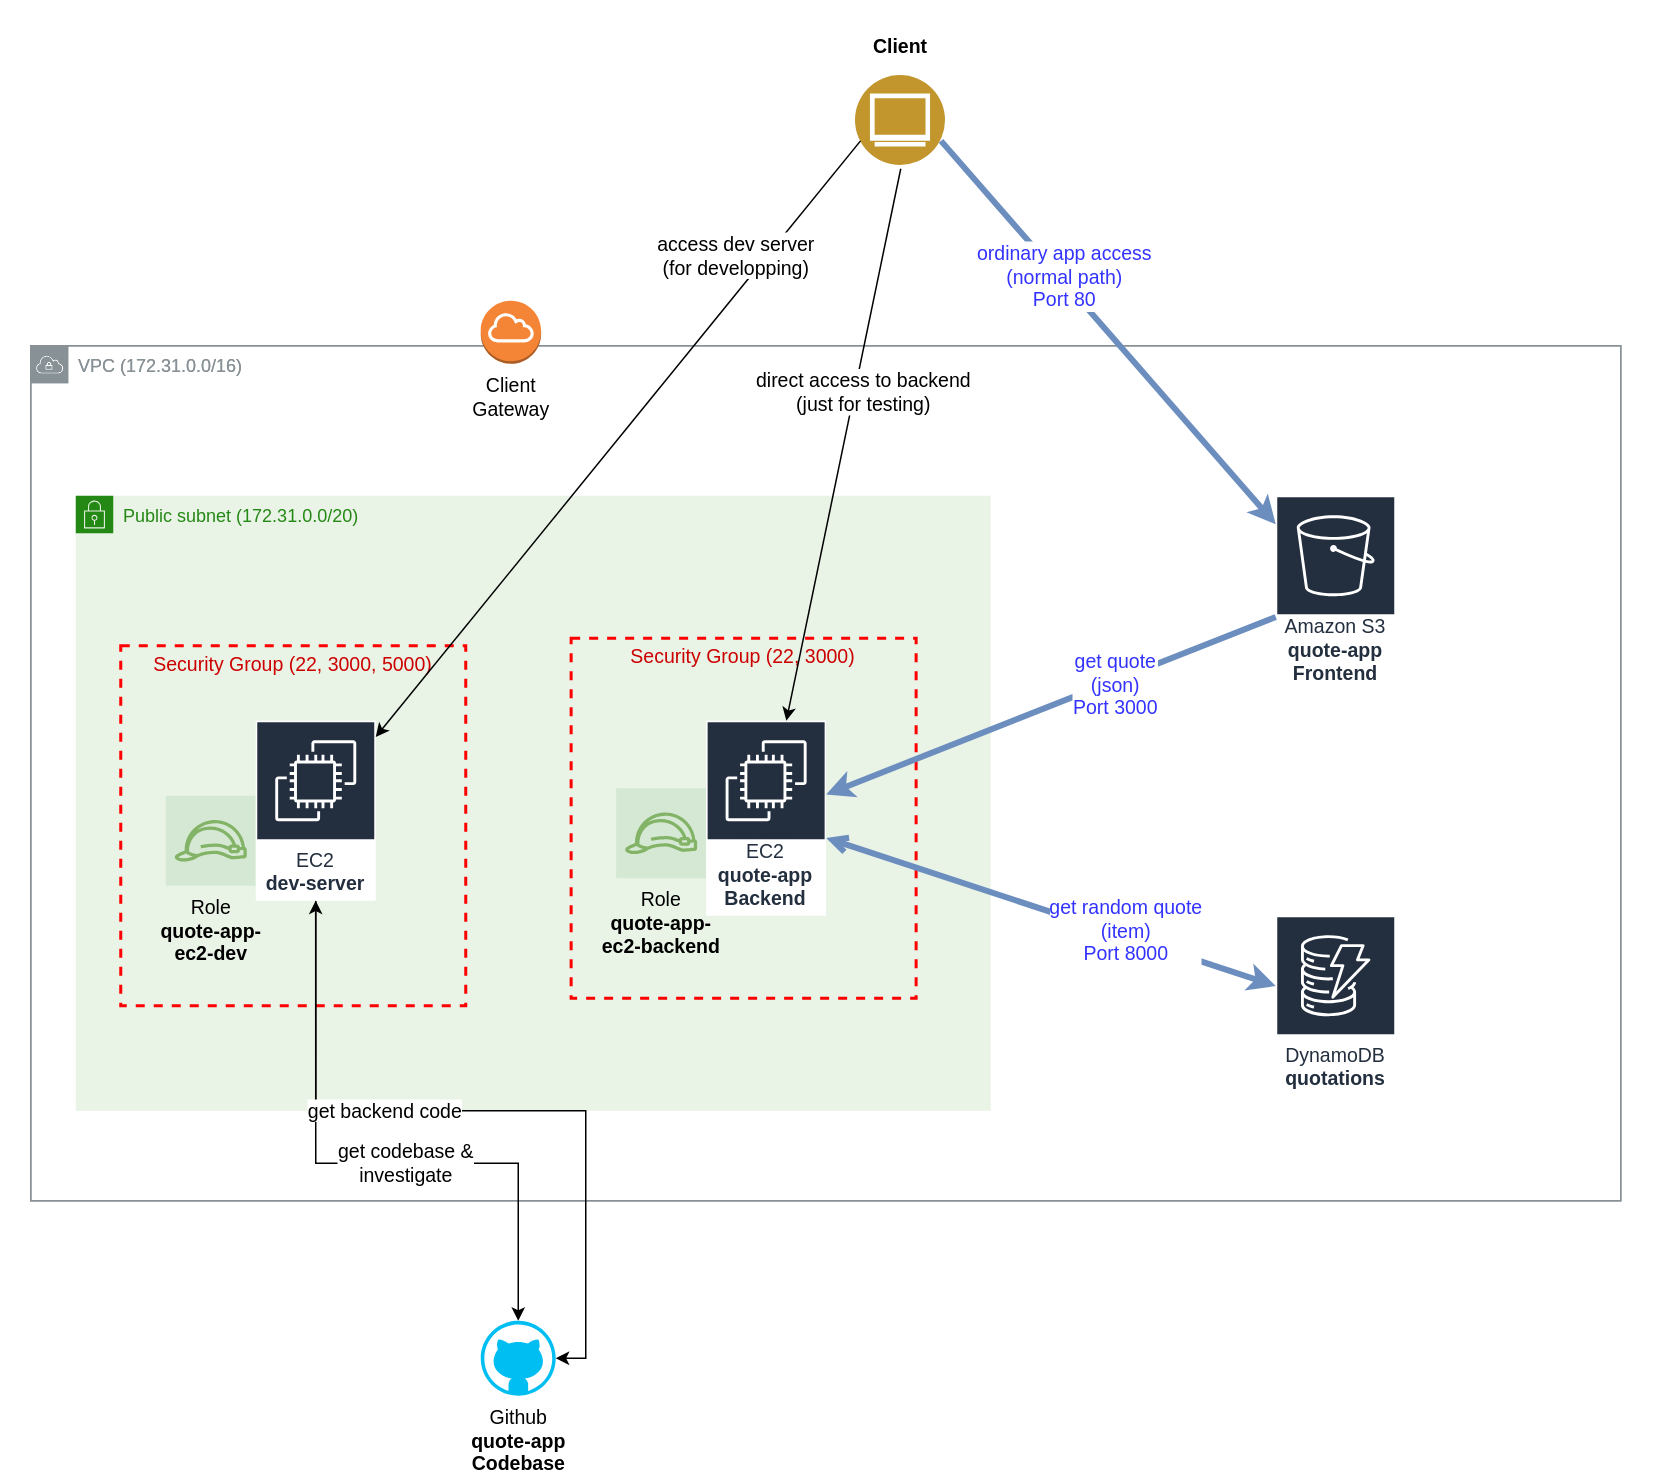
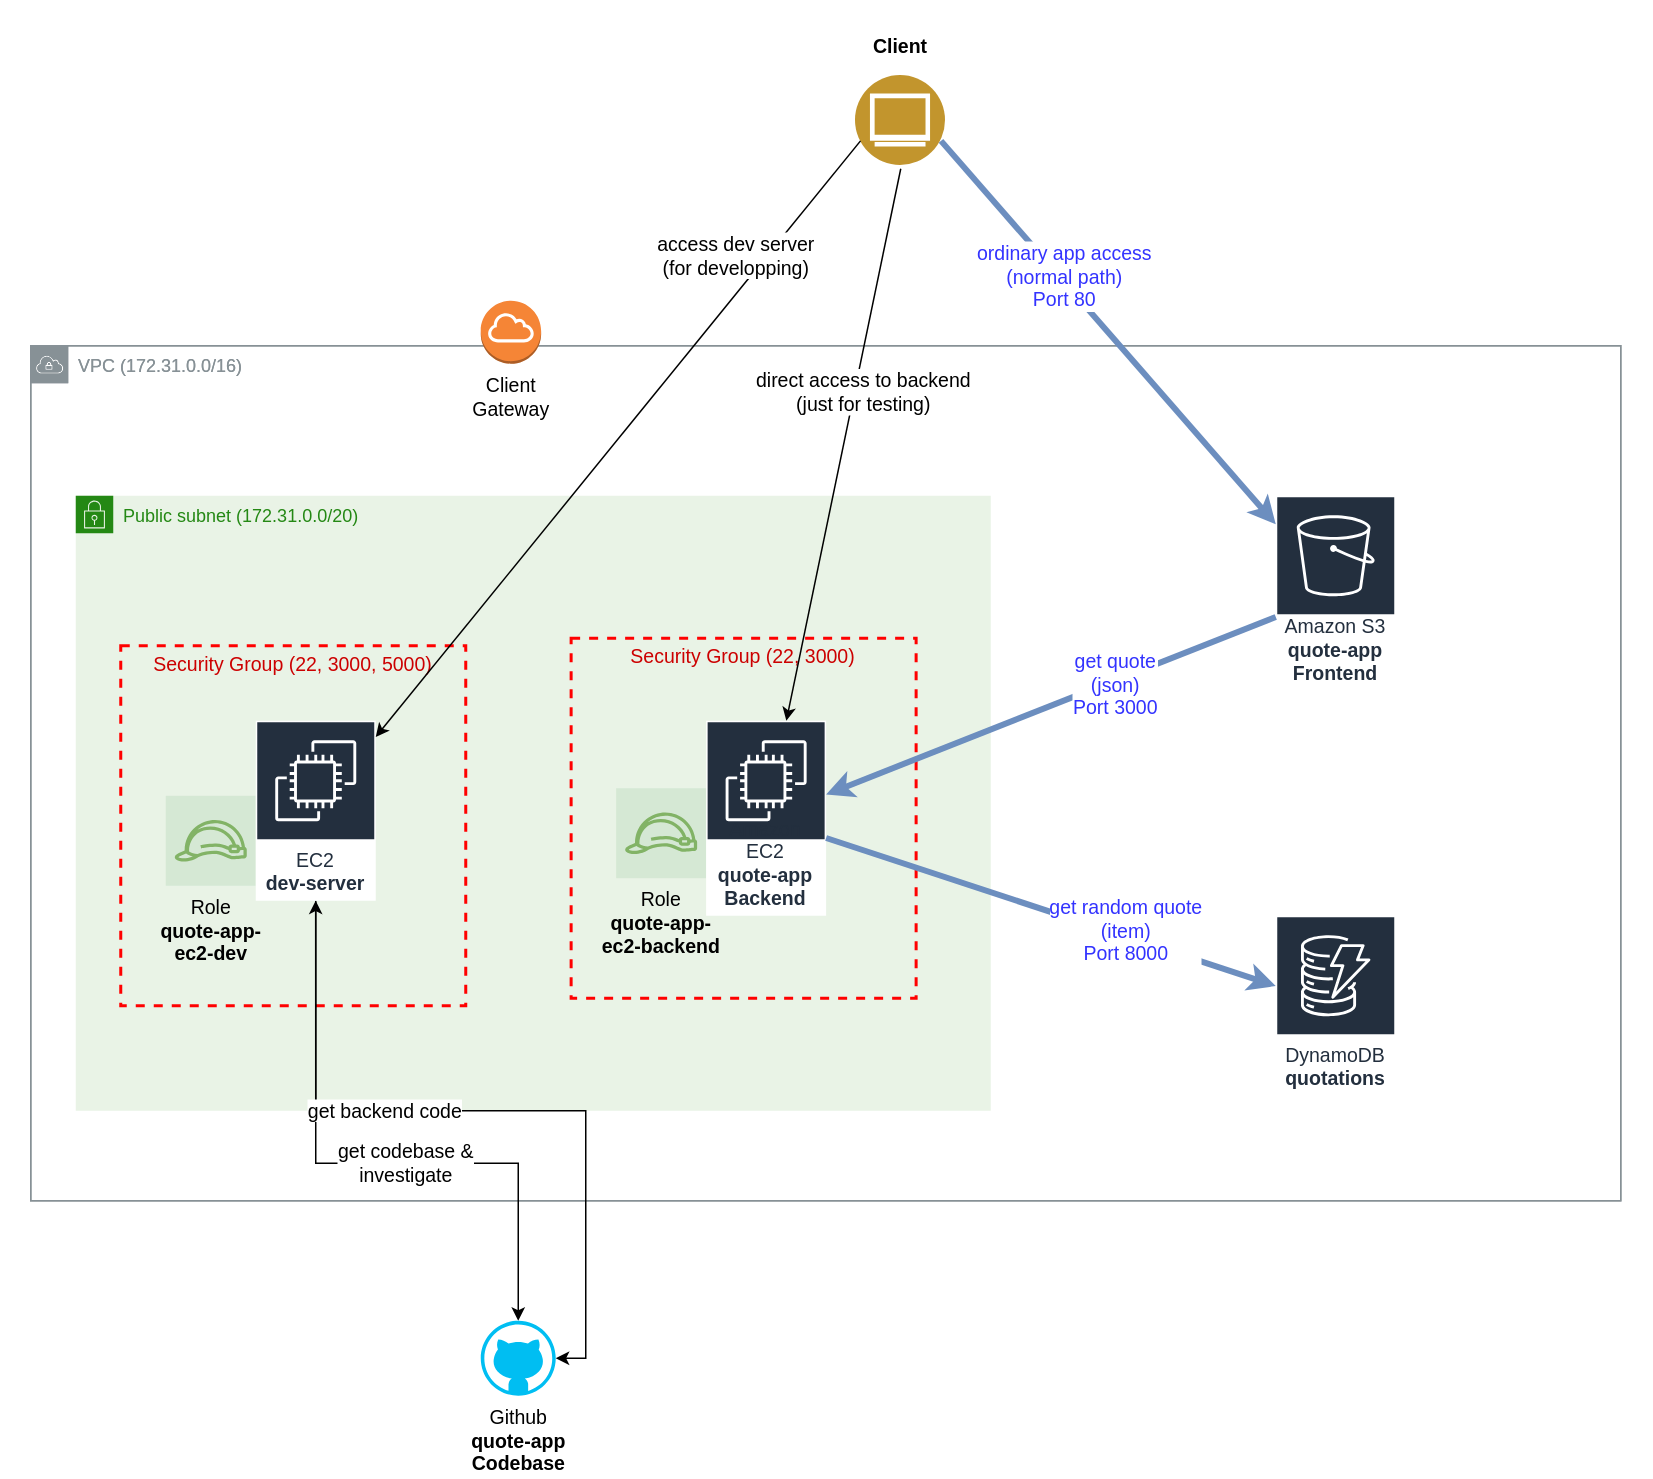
edge "Amazon EC2quote-app Backend" -- "DynamoDBquotations": arrowhead open -> none
